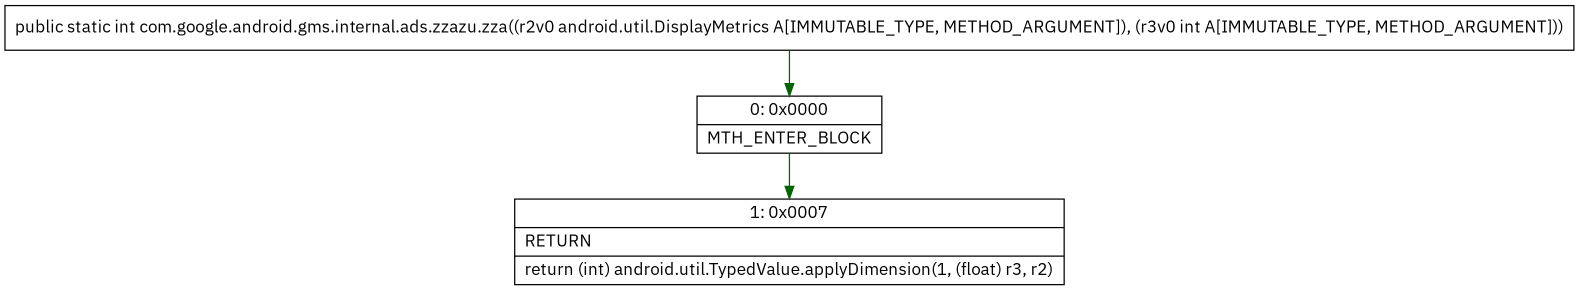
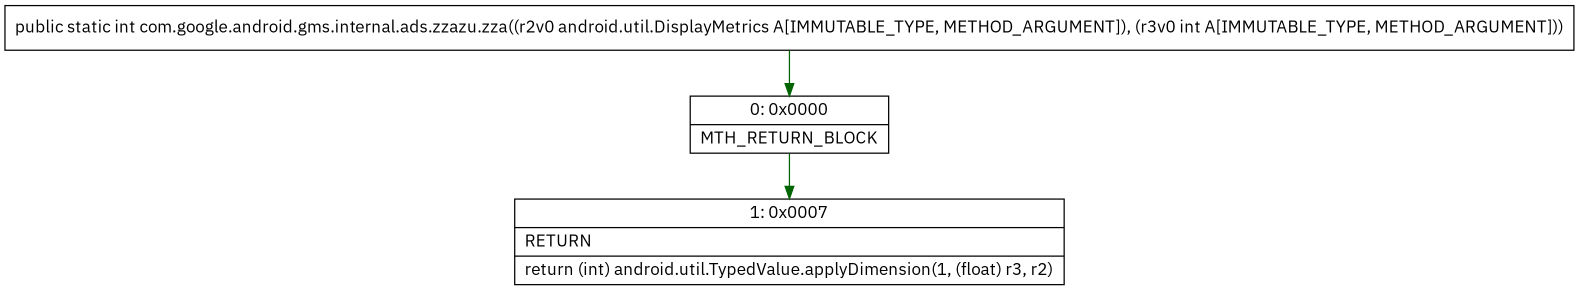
node "0: 0x0000": text "MTH_ENTER_BLOCK" -> "MTH_RETURN_BLOCK"
